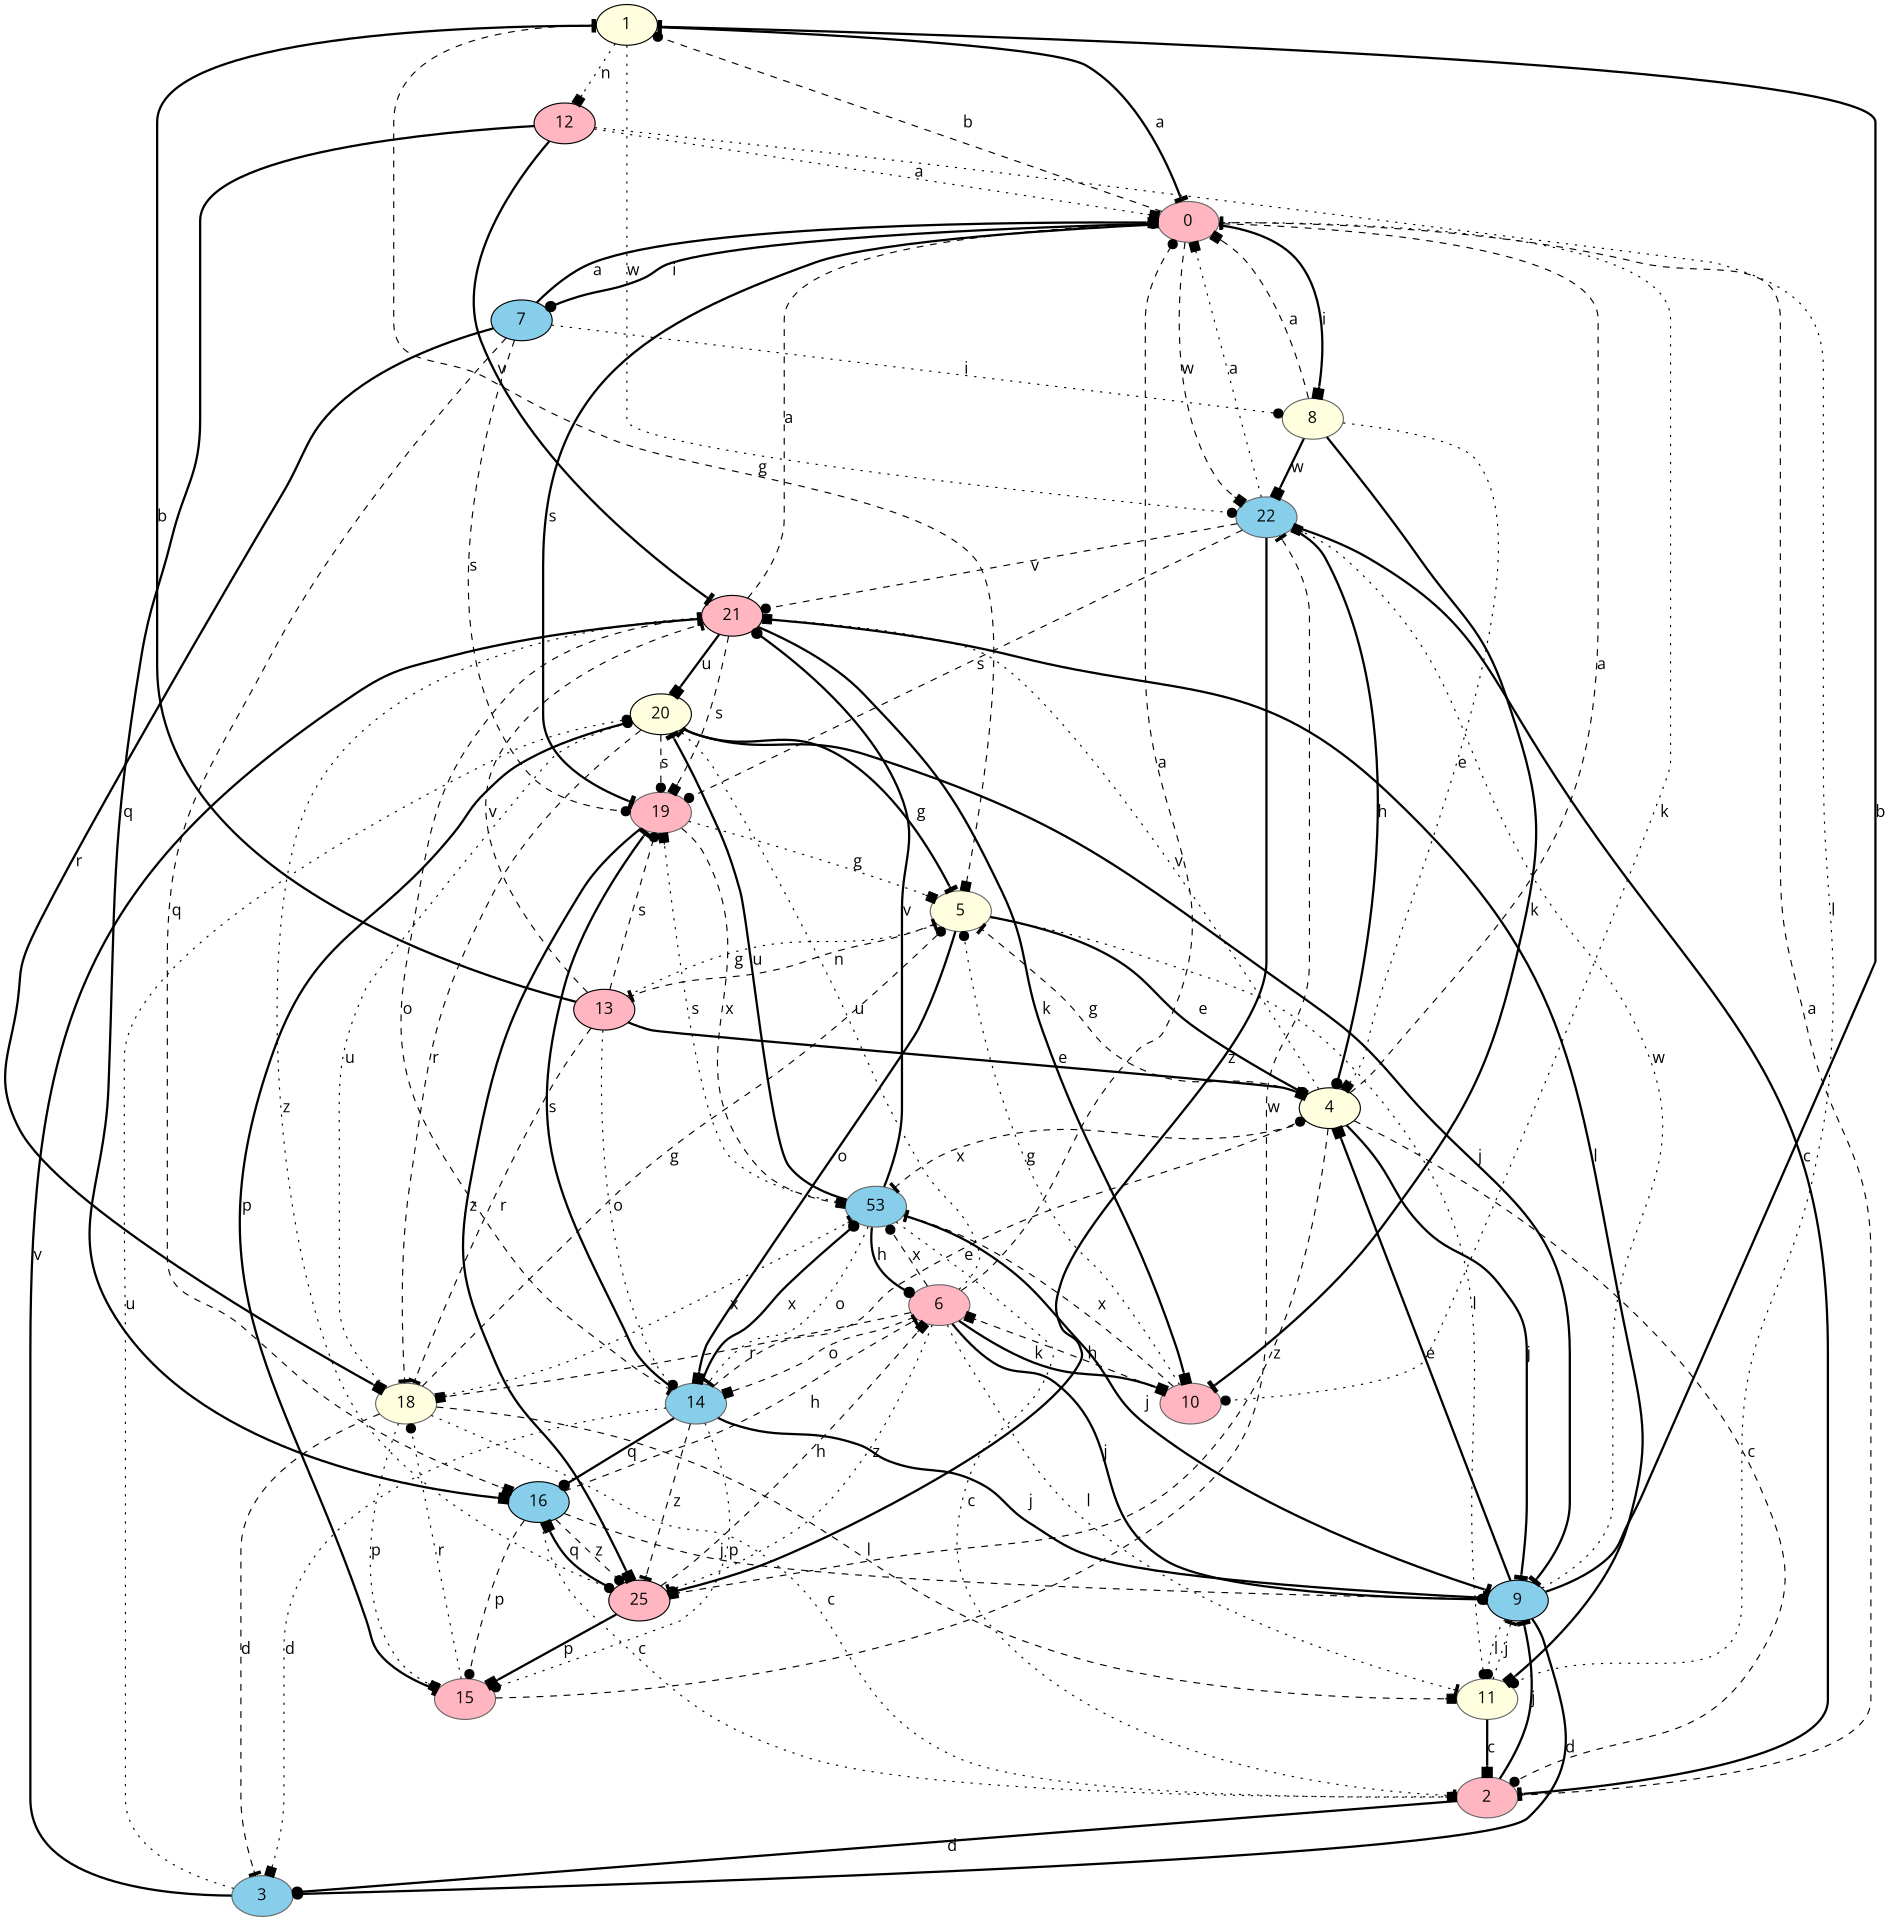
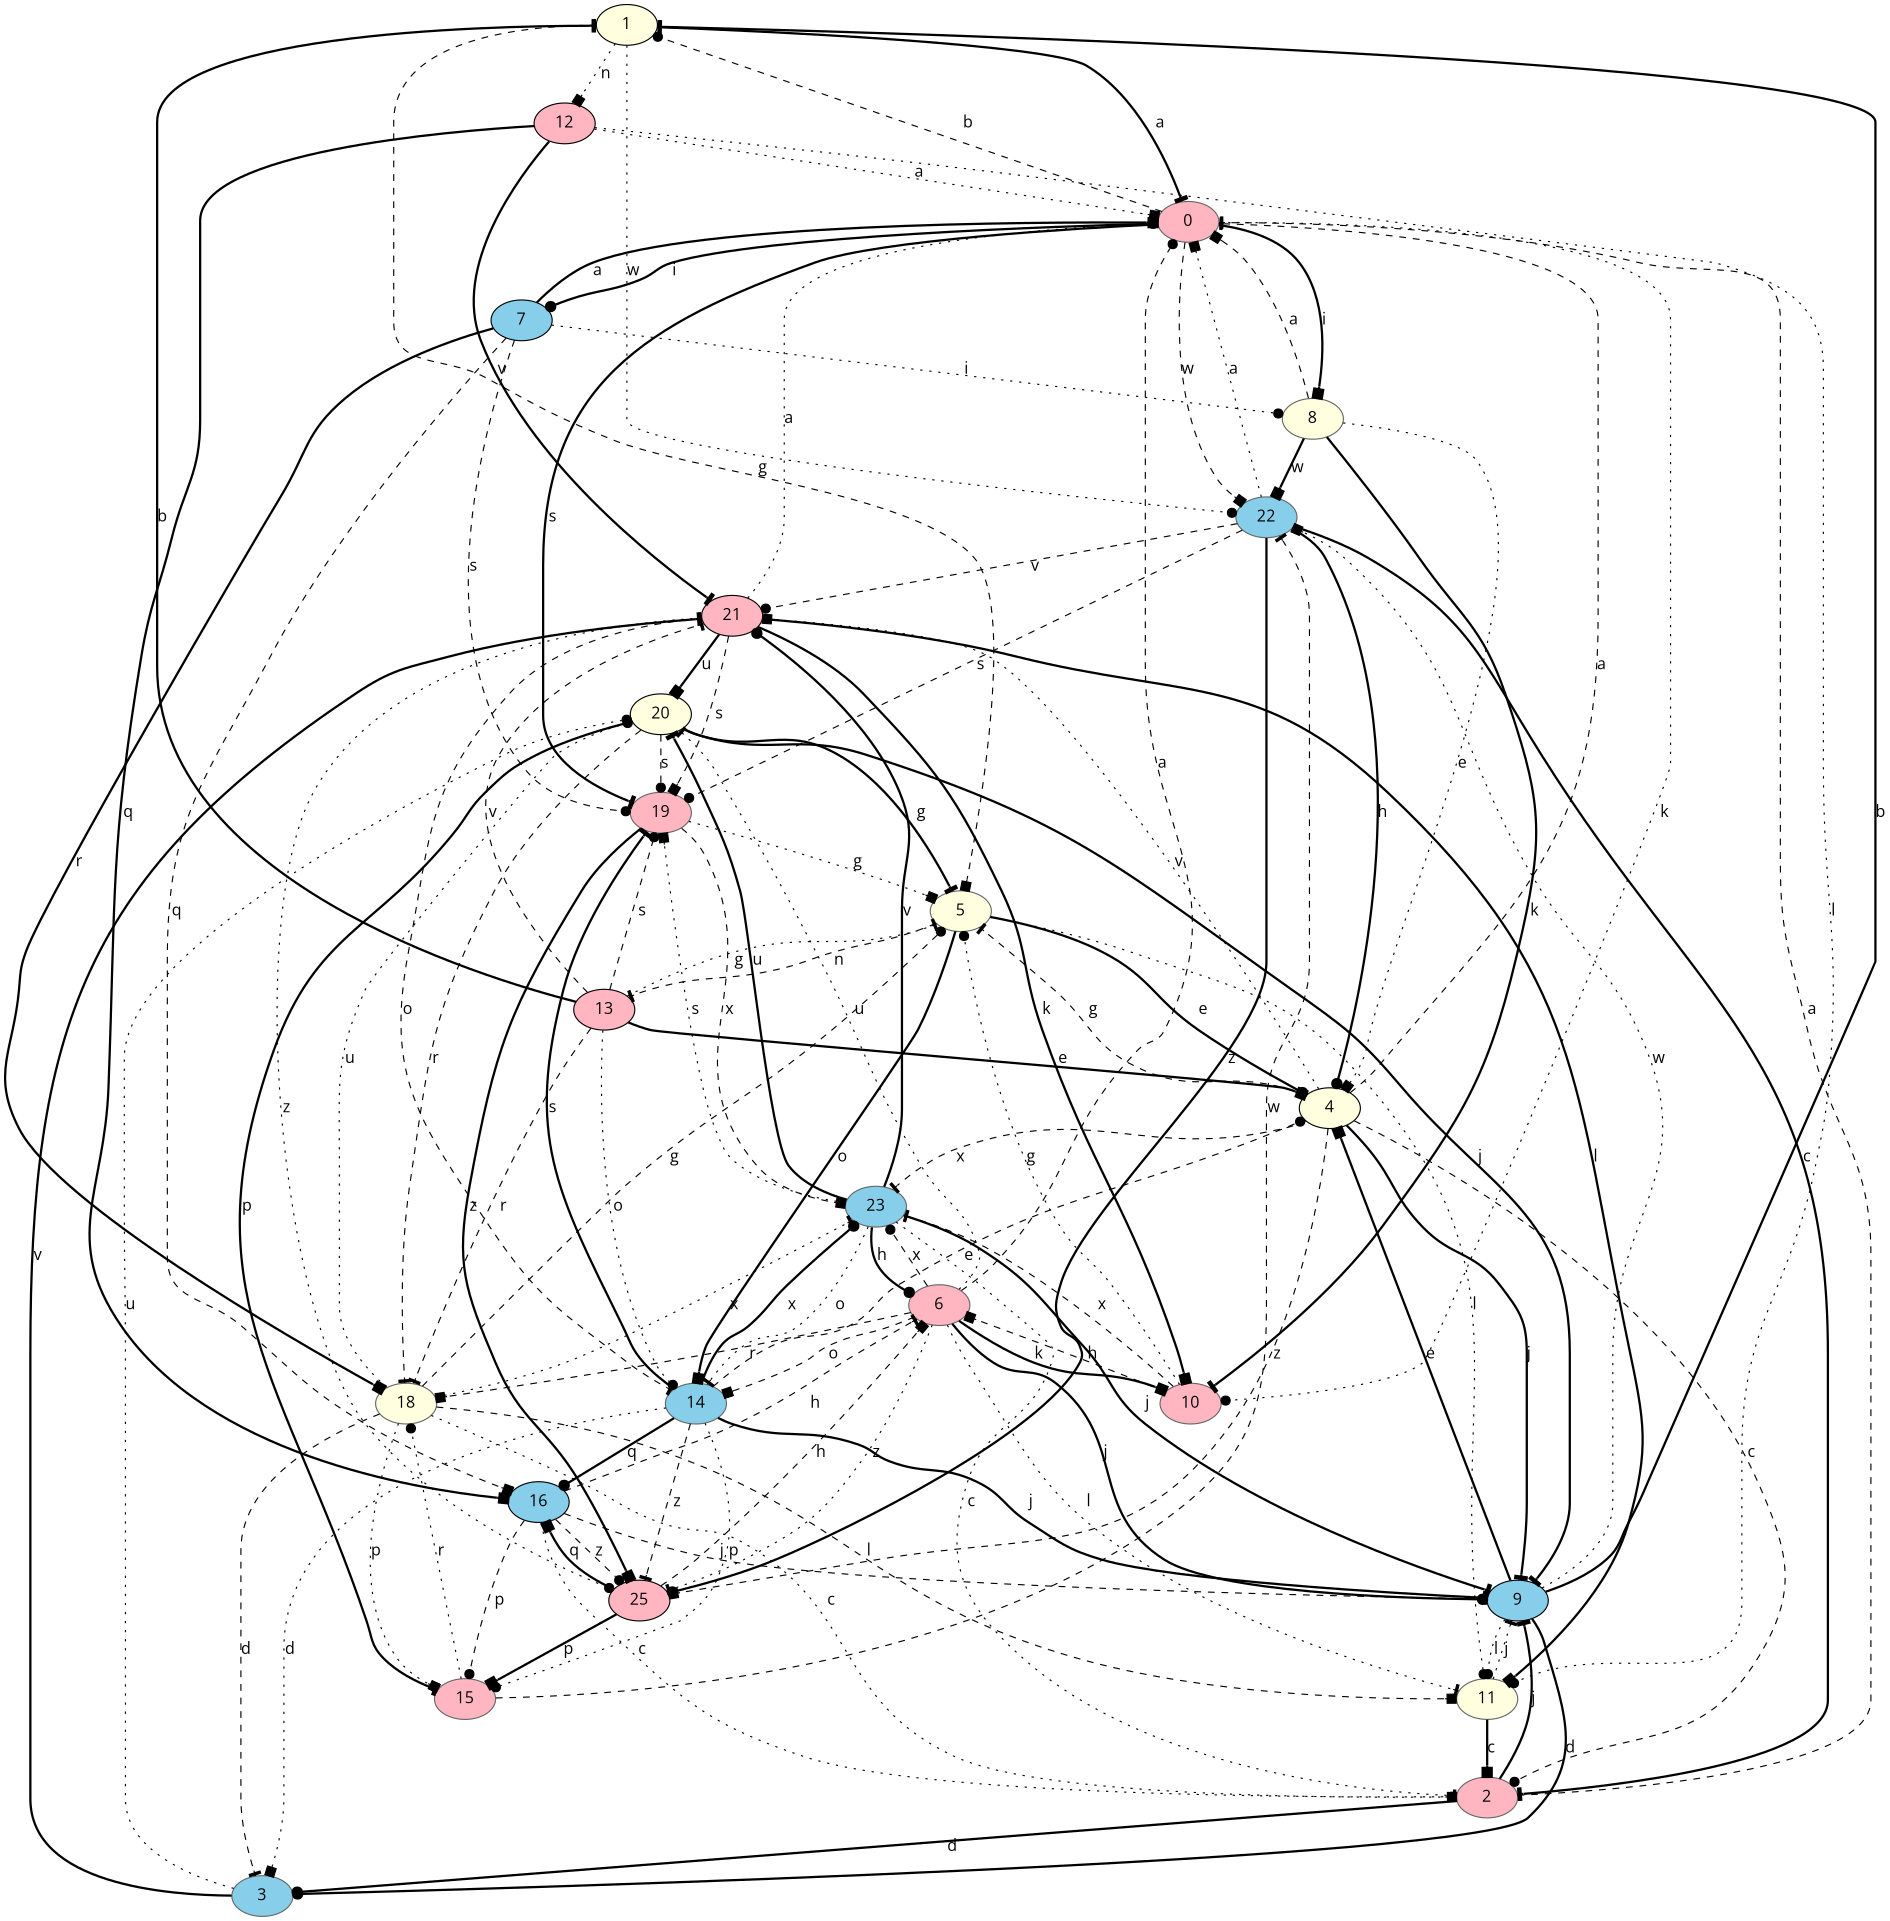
edge "21" -> "0": style dashed -> dotted
node "53": label "53" -> "23"
